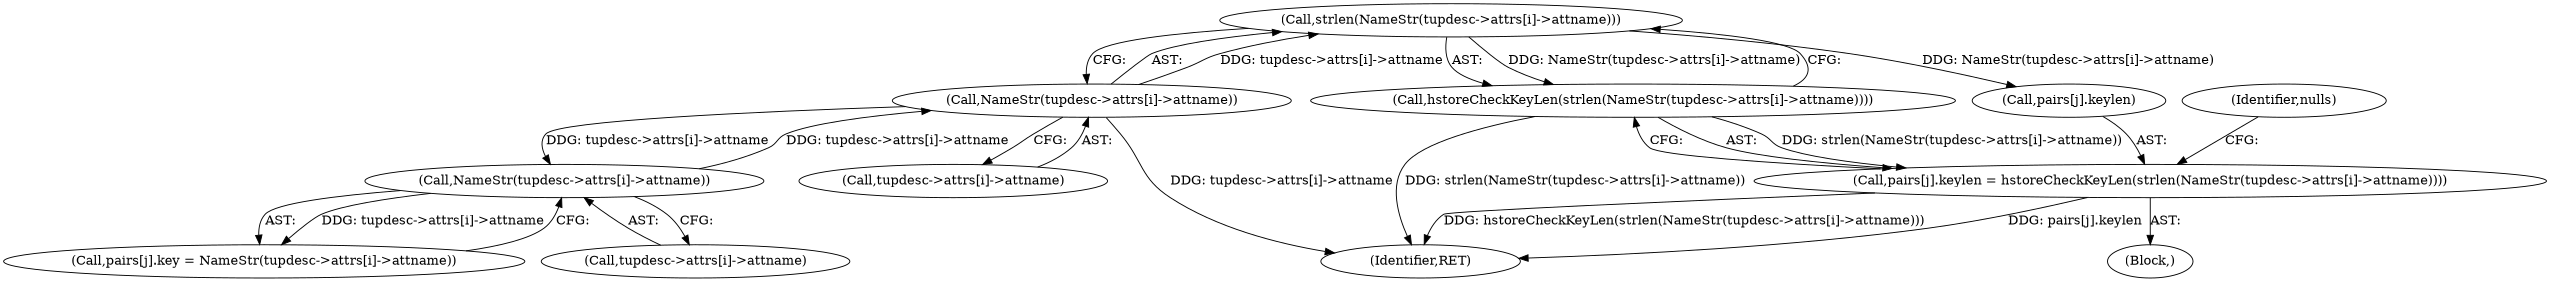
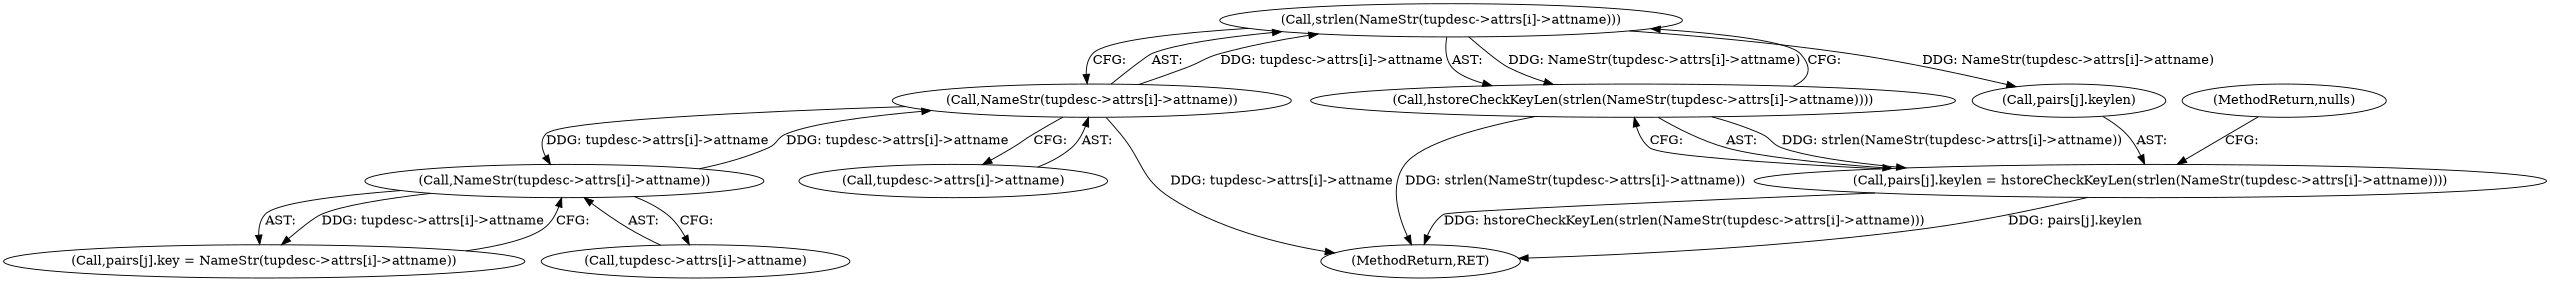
node "(Identifier,nulls)": label "(Identifier,nulls)" -> "(MethodReturn,nulls)"
node "(Identifier,RET)": label "(Identifier,RET)" -> "(MethodReturn,RET)"
node "(Block,)": removed
